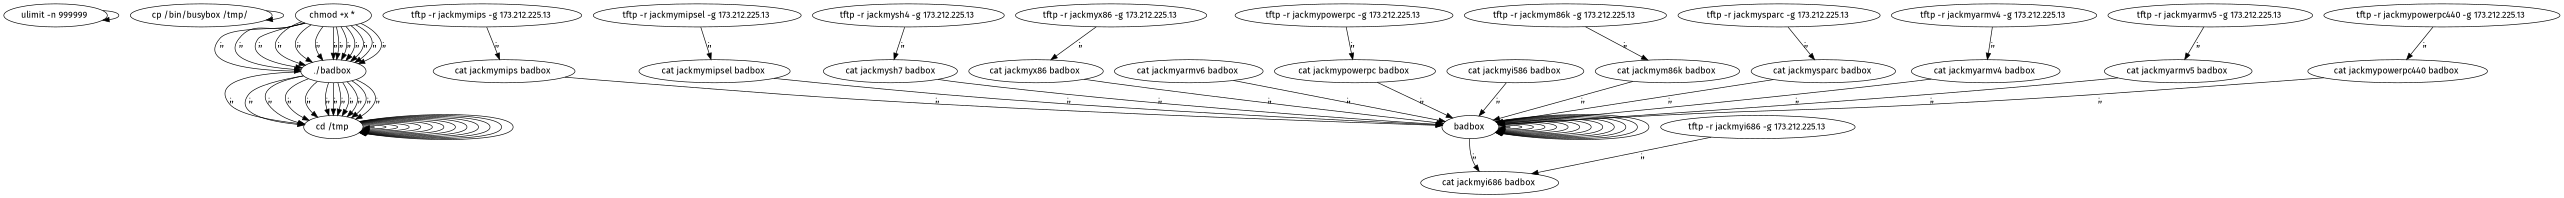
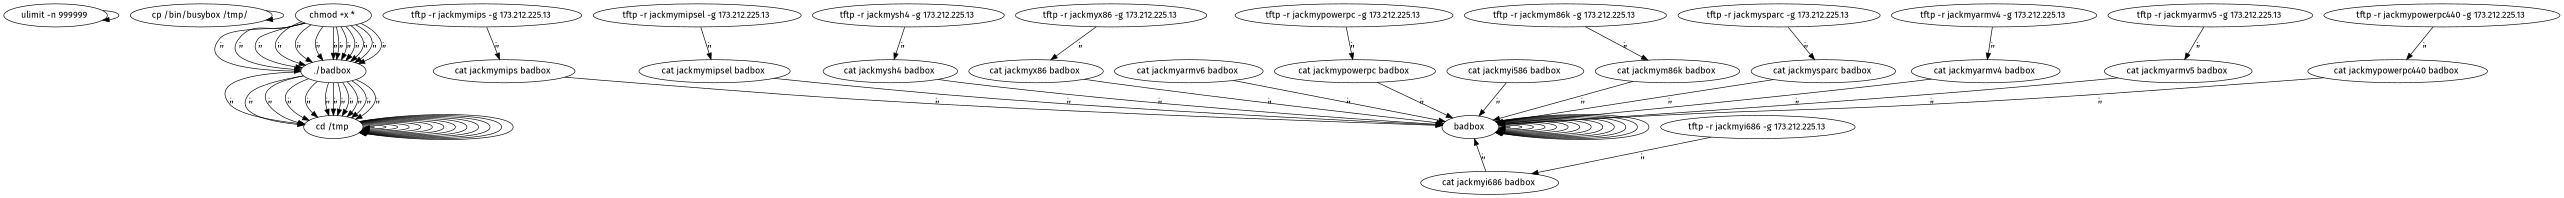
node "cat jackmysh7 badbox": label "cat jackmysh7 badbox" -> "cat jackmysh4 badbox"
edge "badbox" -> "cat jackmyi686 badbox": reversed
